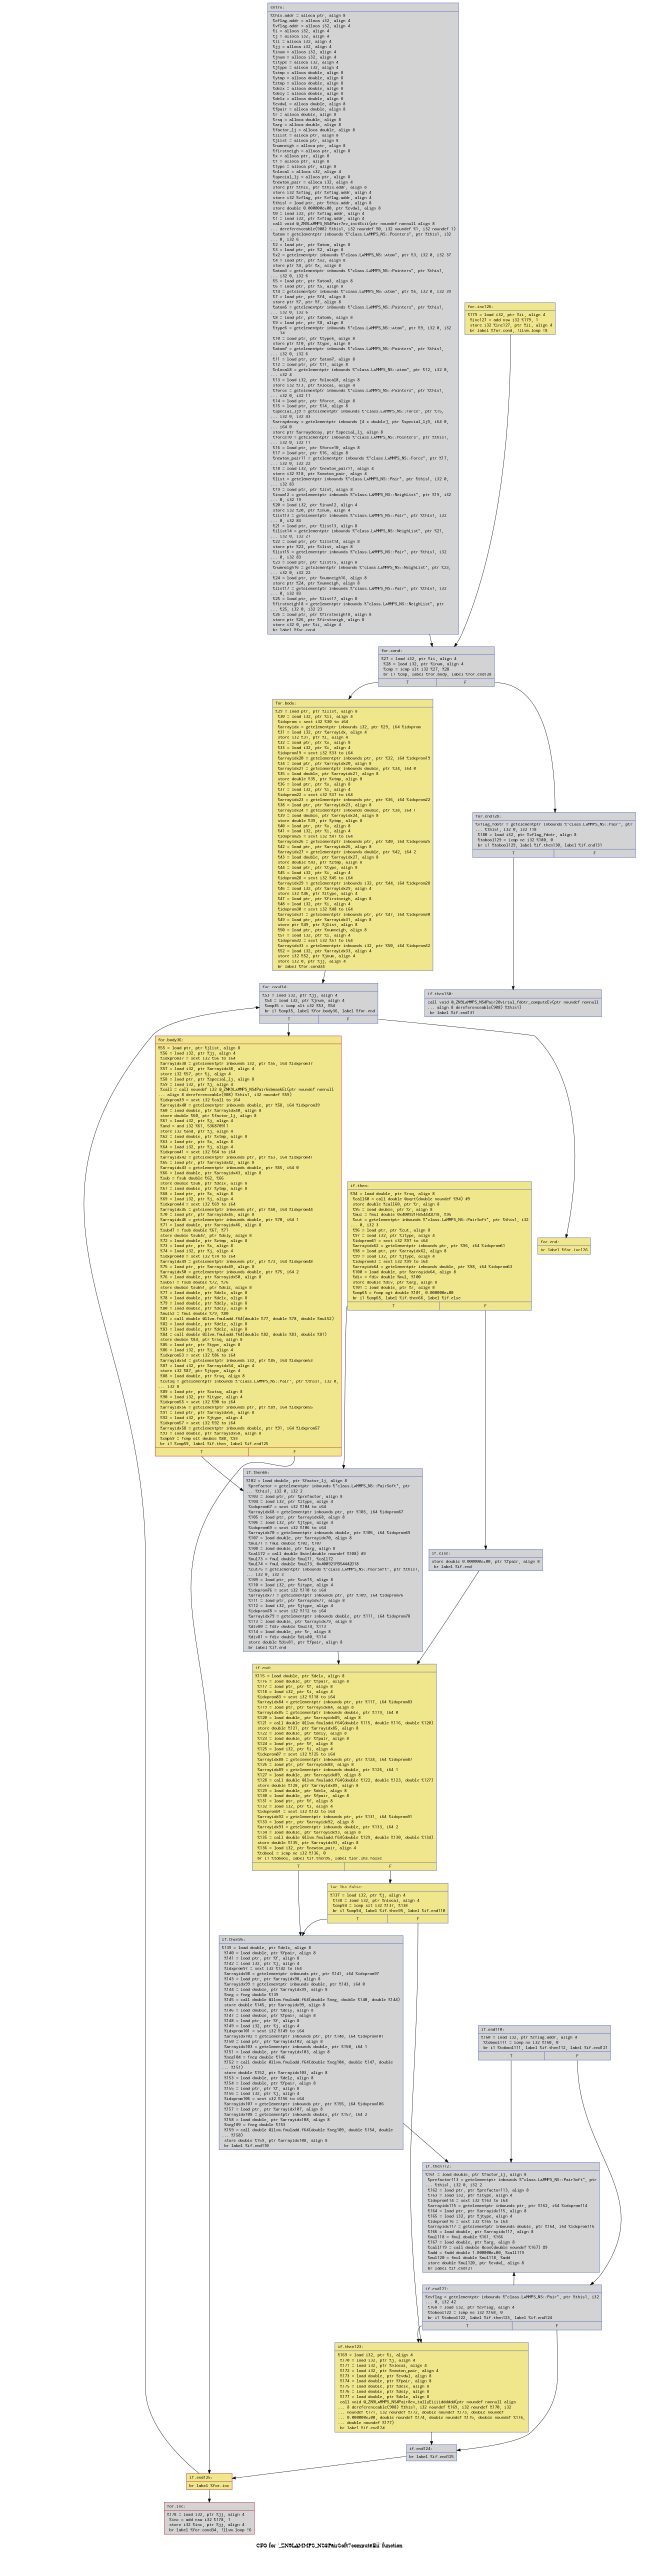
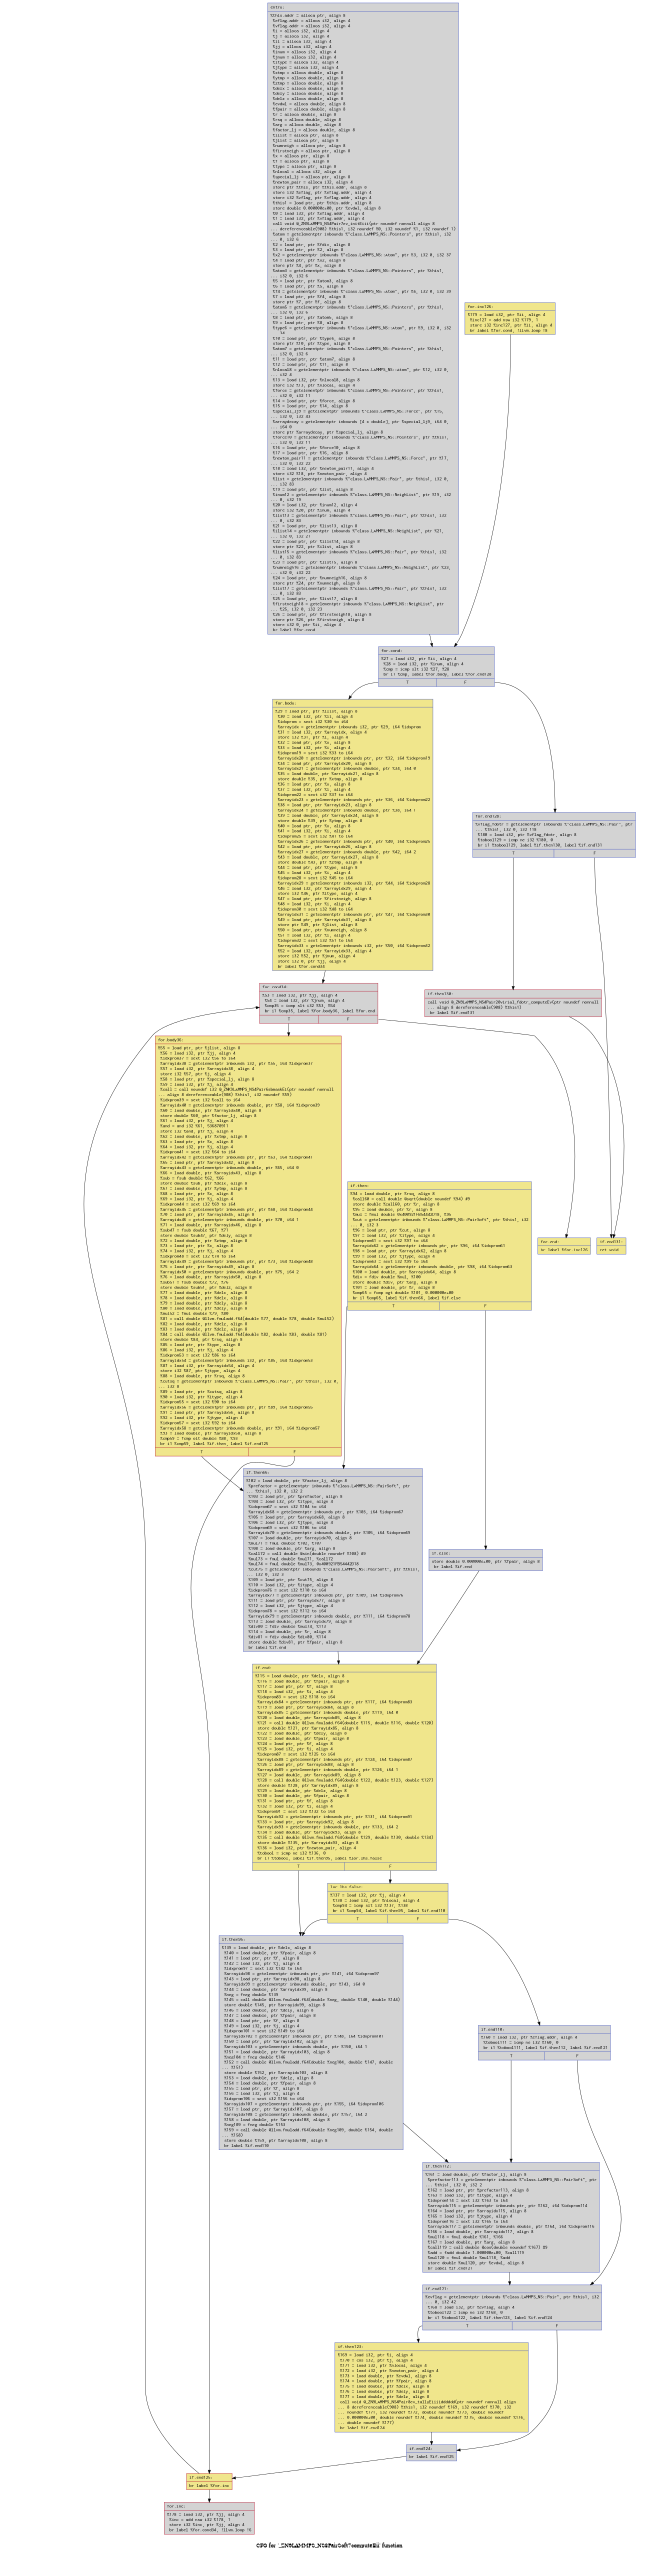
node "entry:": text "%2 = load ptr, ptr %atom, align 8" -> "%2 = load ptr, ptr %fdiv, align 8"
node "for.cond34:": color #3d50c3ff -> #b70d28ff
node "if.then130:": color #3d50c3ff -> #b70d28ff
node "if.end131:": added
edge "lor.lhs.false:" -> "if.then123:": now "lor.lhs.false:" -> "if.end110:"
edge "if.end121:" -> "if.then112:": reversed
node "if.then123:": text "%170 = load i32, ptr %j, align 4" -> "%170 = cos i32, ptr %j, align 4"
